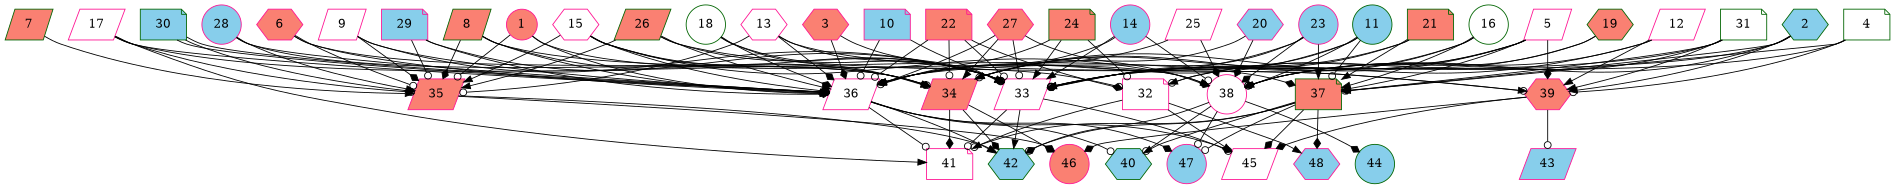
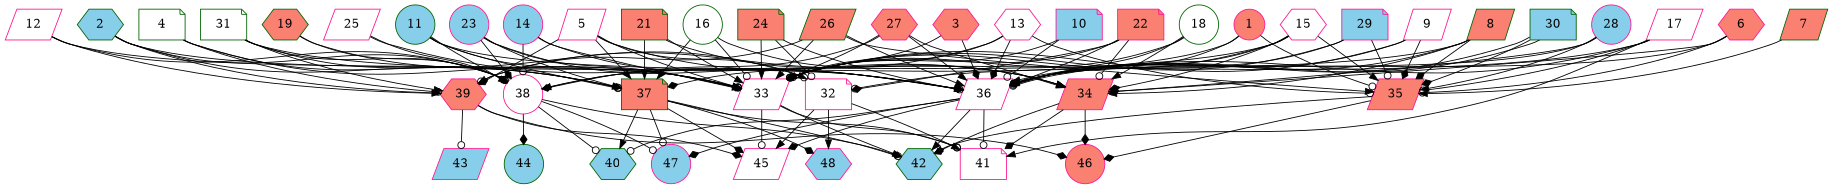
node "20": removed
edge "18" -> "36": arrowhead diamond -> odot
